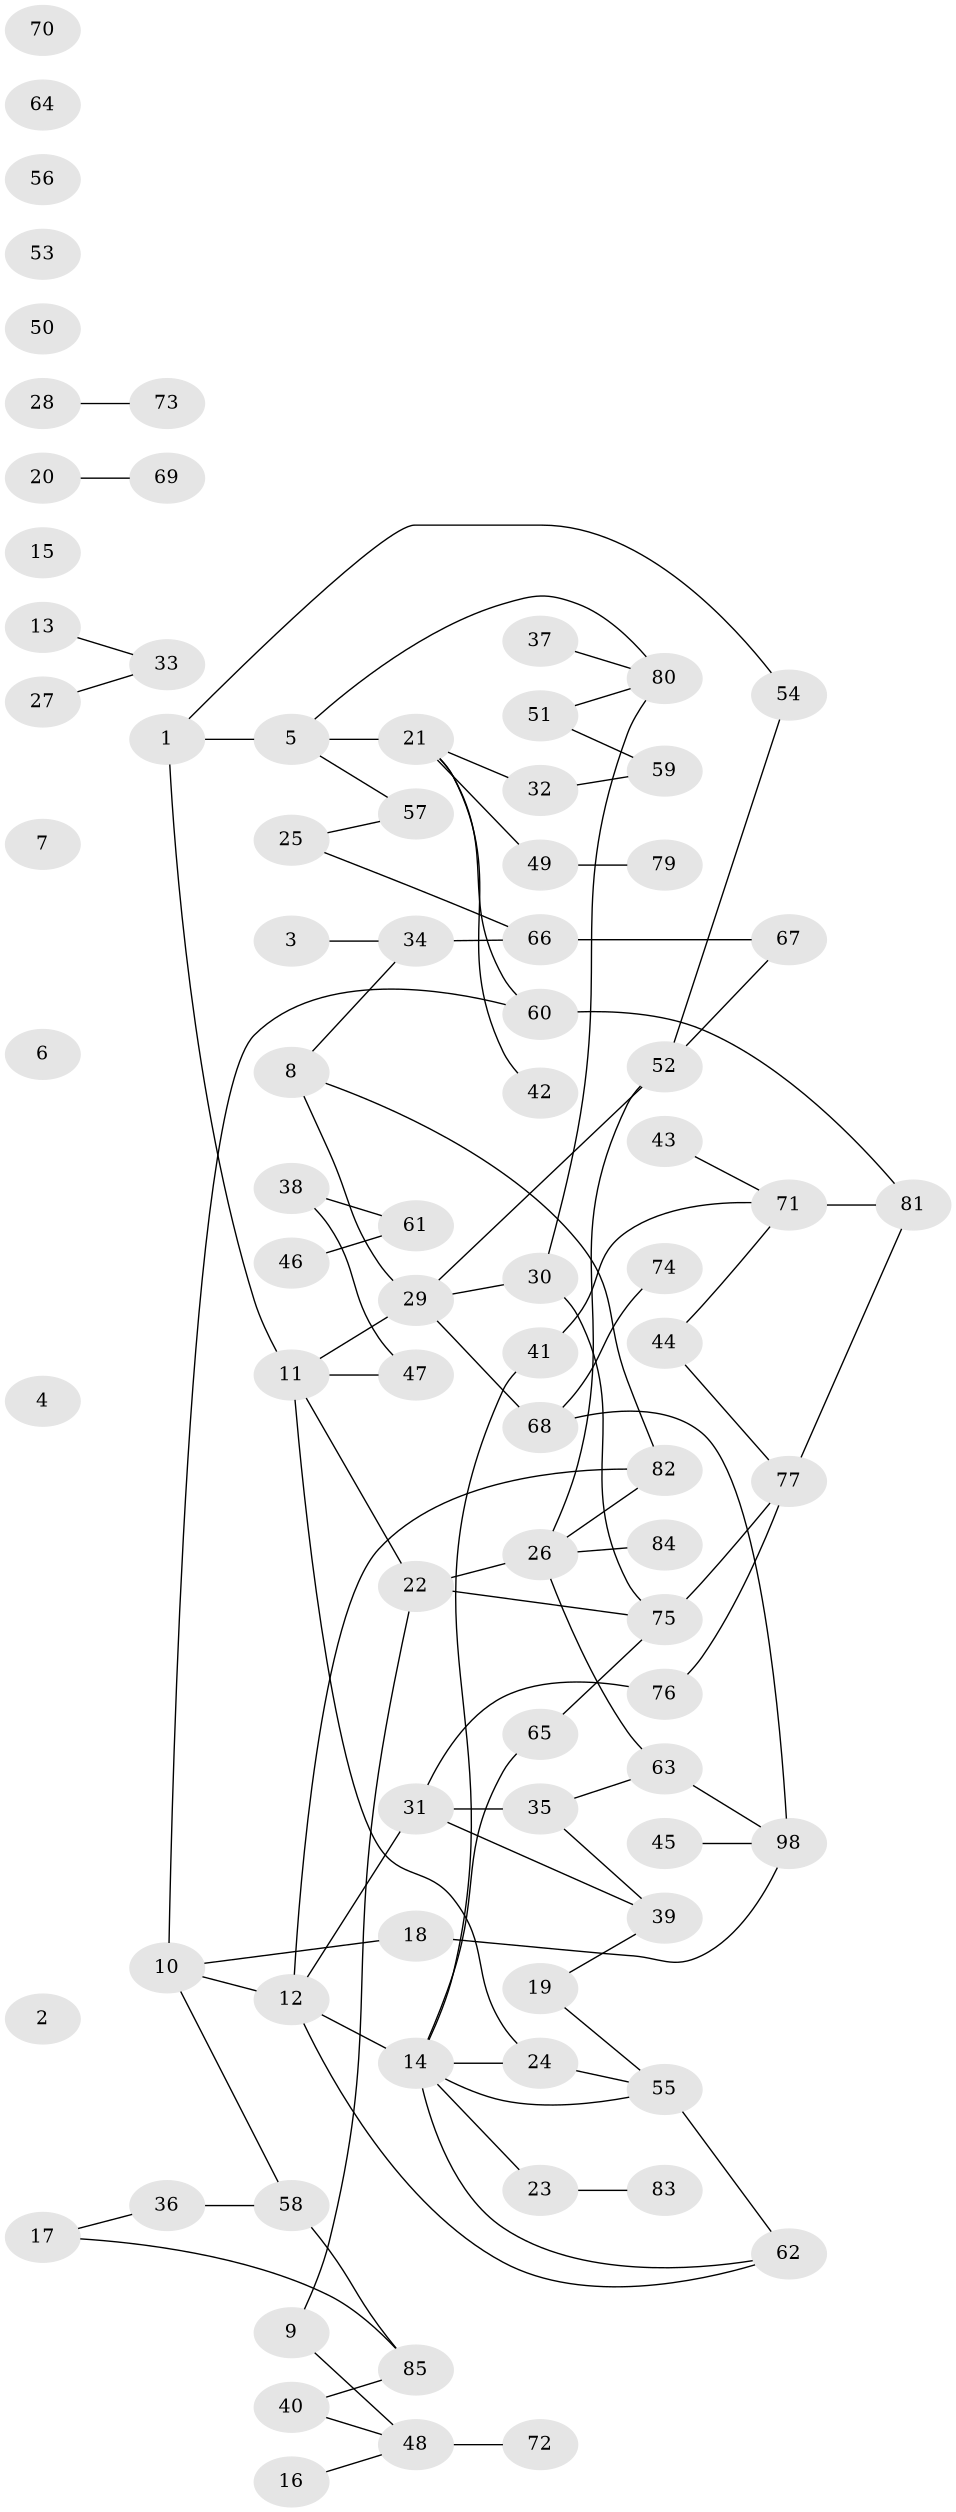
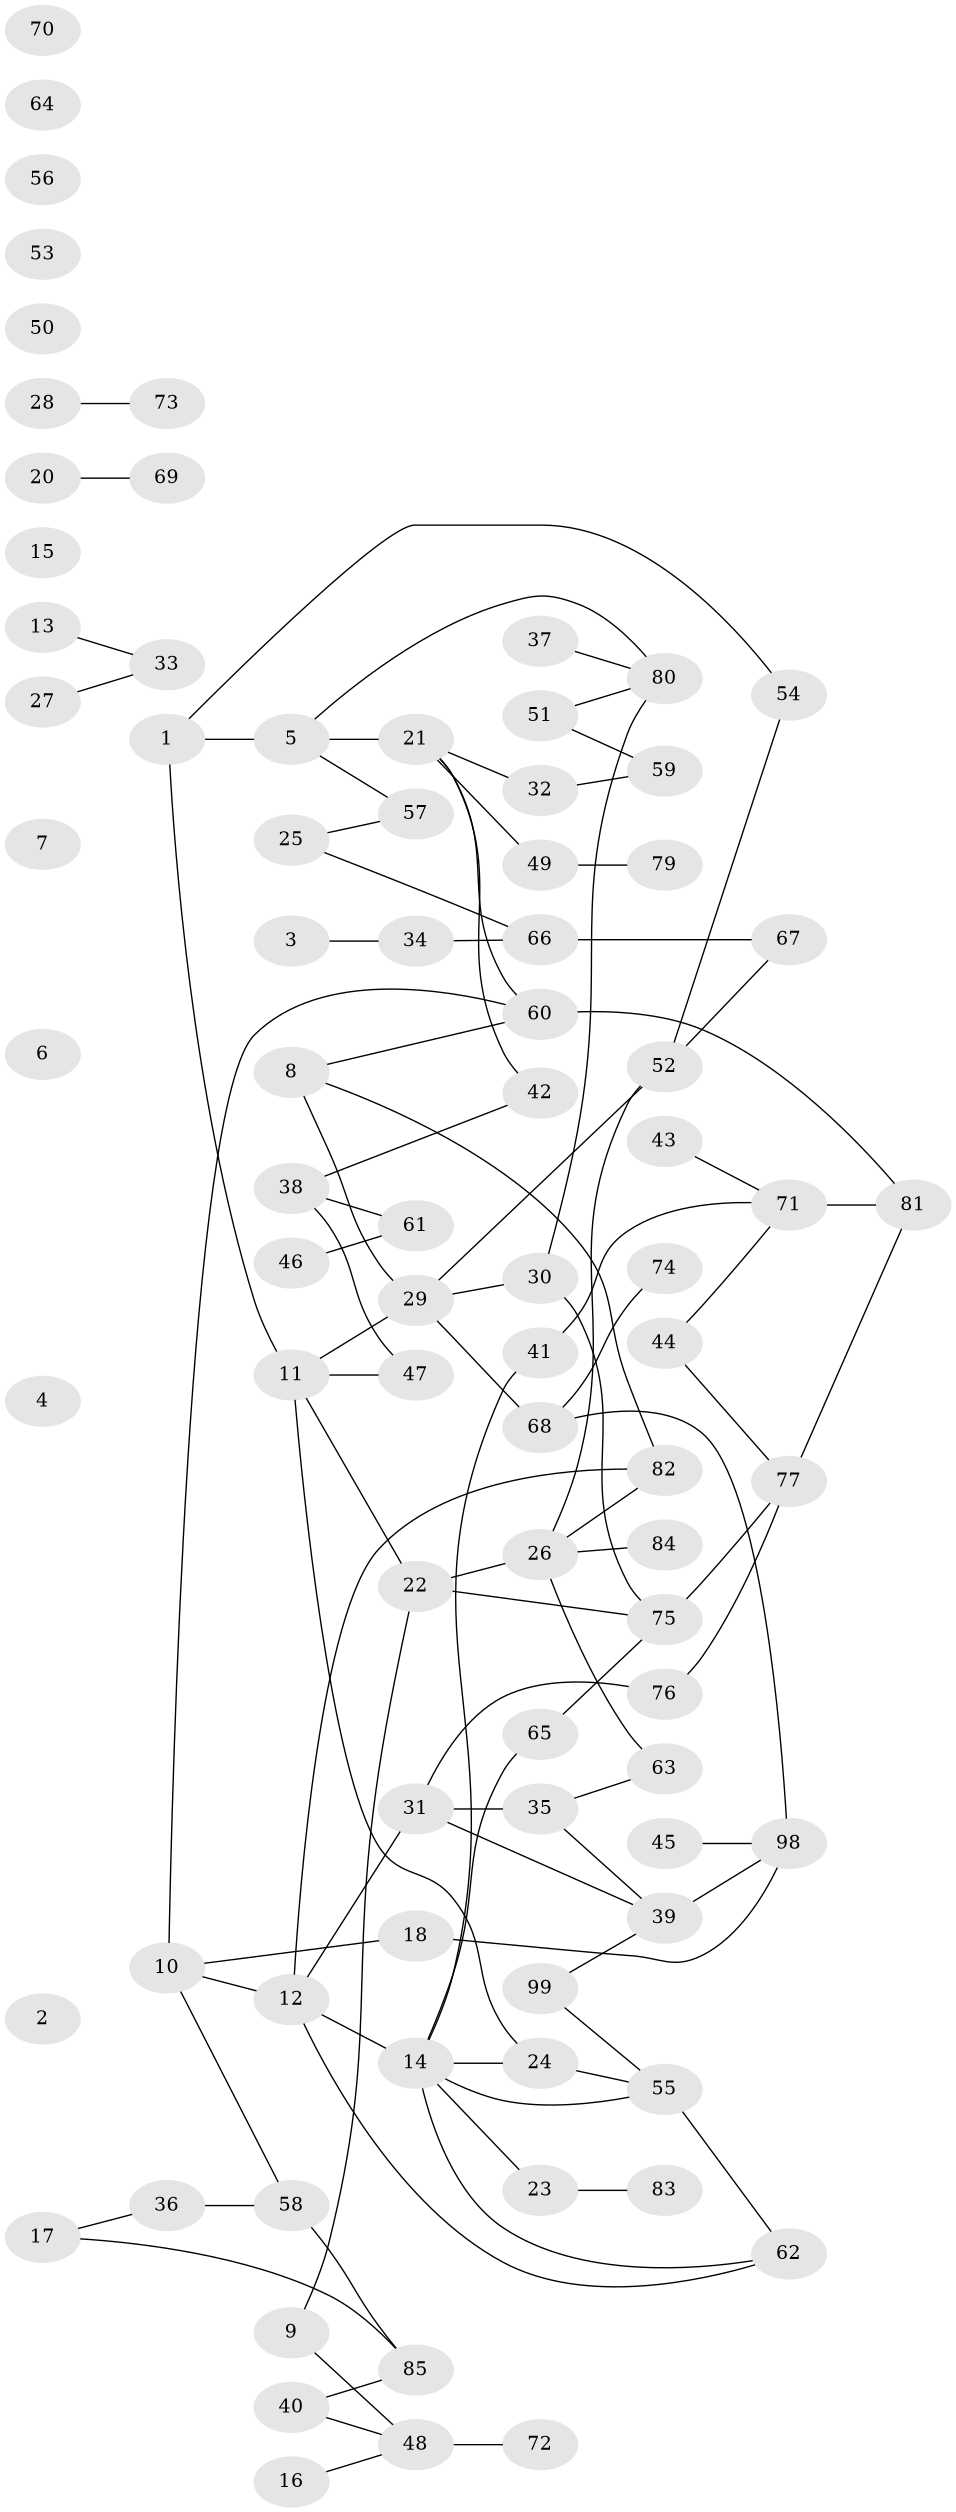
edge "34" -- "8": now "60" -- "8"
edge "42" -- "38": added
edge "63" -- "98": now "39" -- "98"
node "19": label "19" -> "99"
